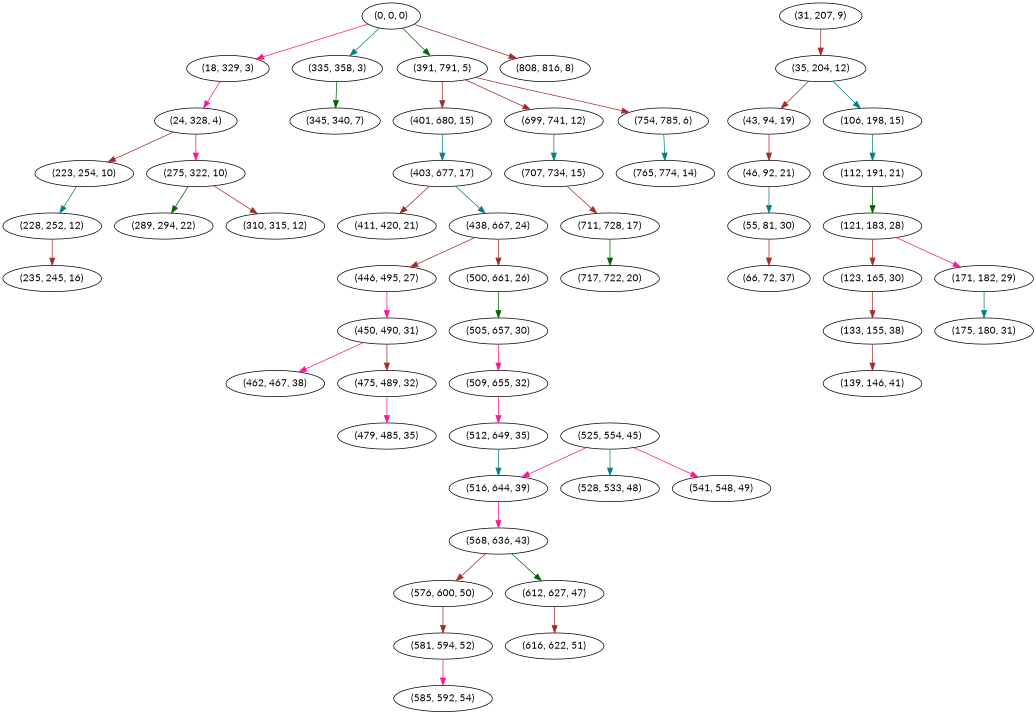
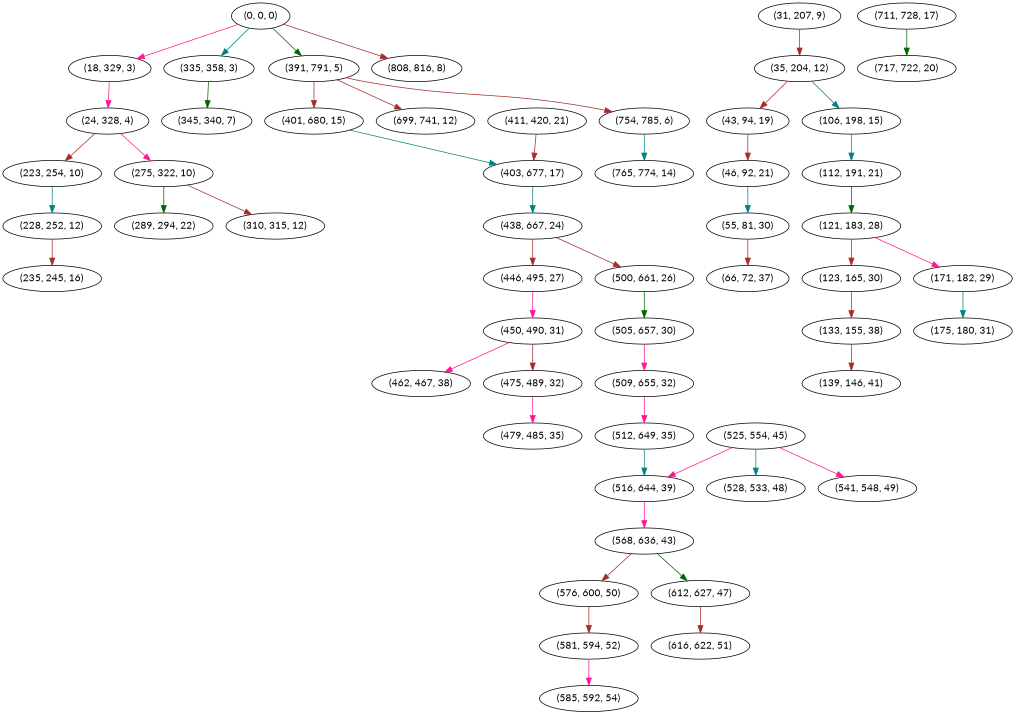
node "(707, 734, 15)": removed
edge "(403, 677, 17)" -> "(411, 420, 21)": reversed
